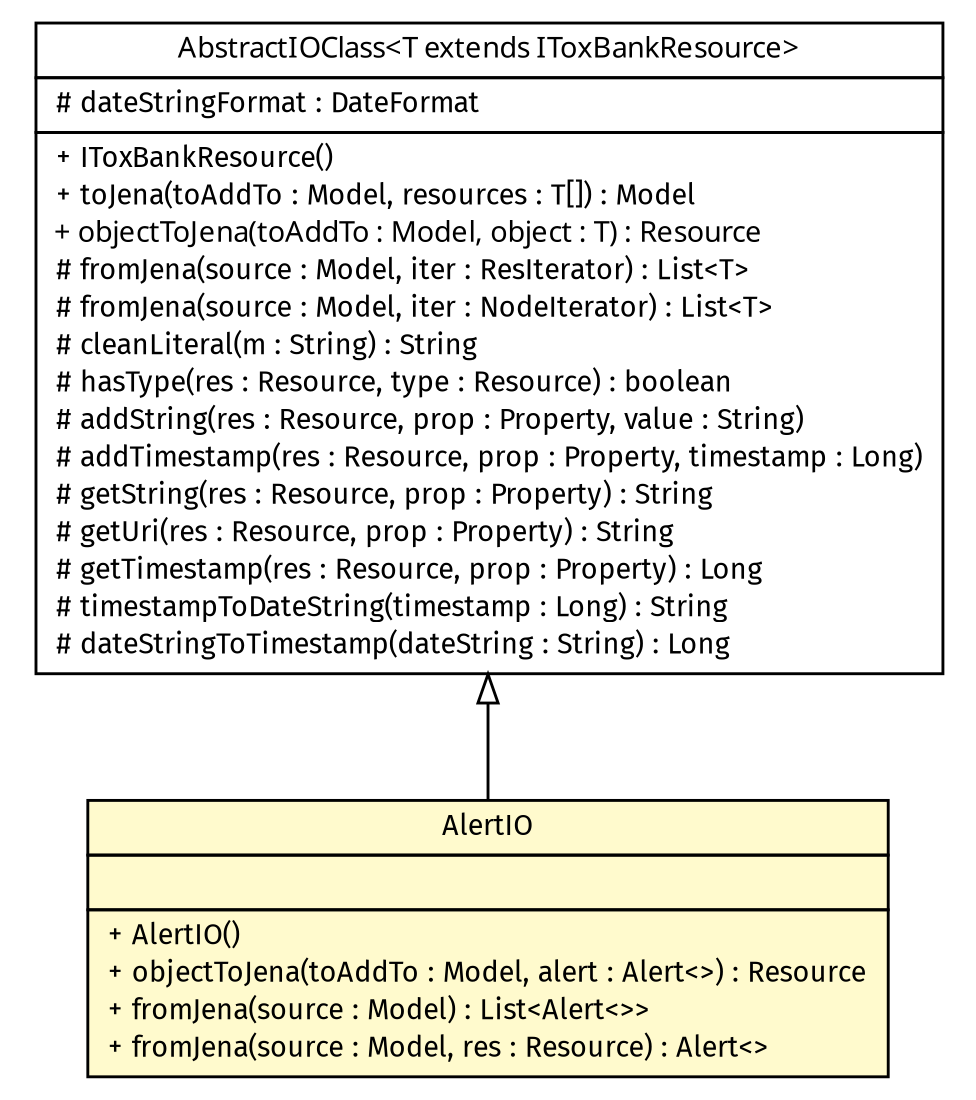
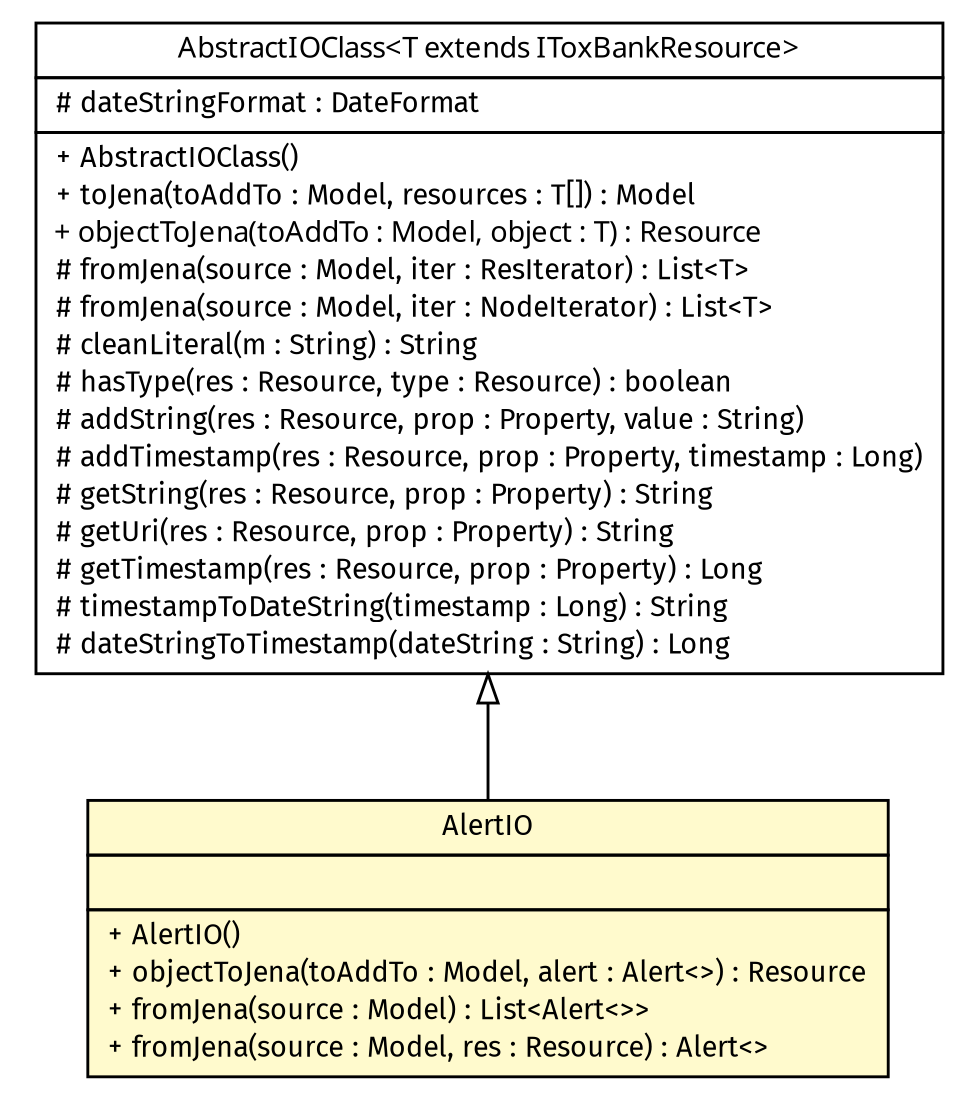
node "AbstractIOClass<T extends IToxBankResource>": text "+ IToxBankResource()" -> "+ AbstractIOClass()"
